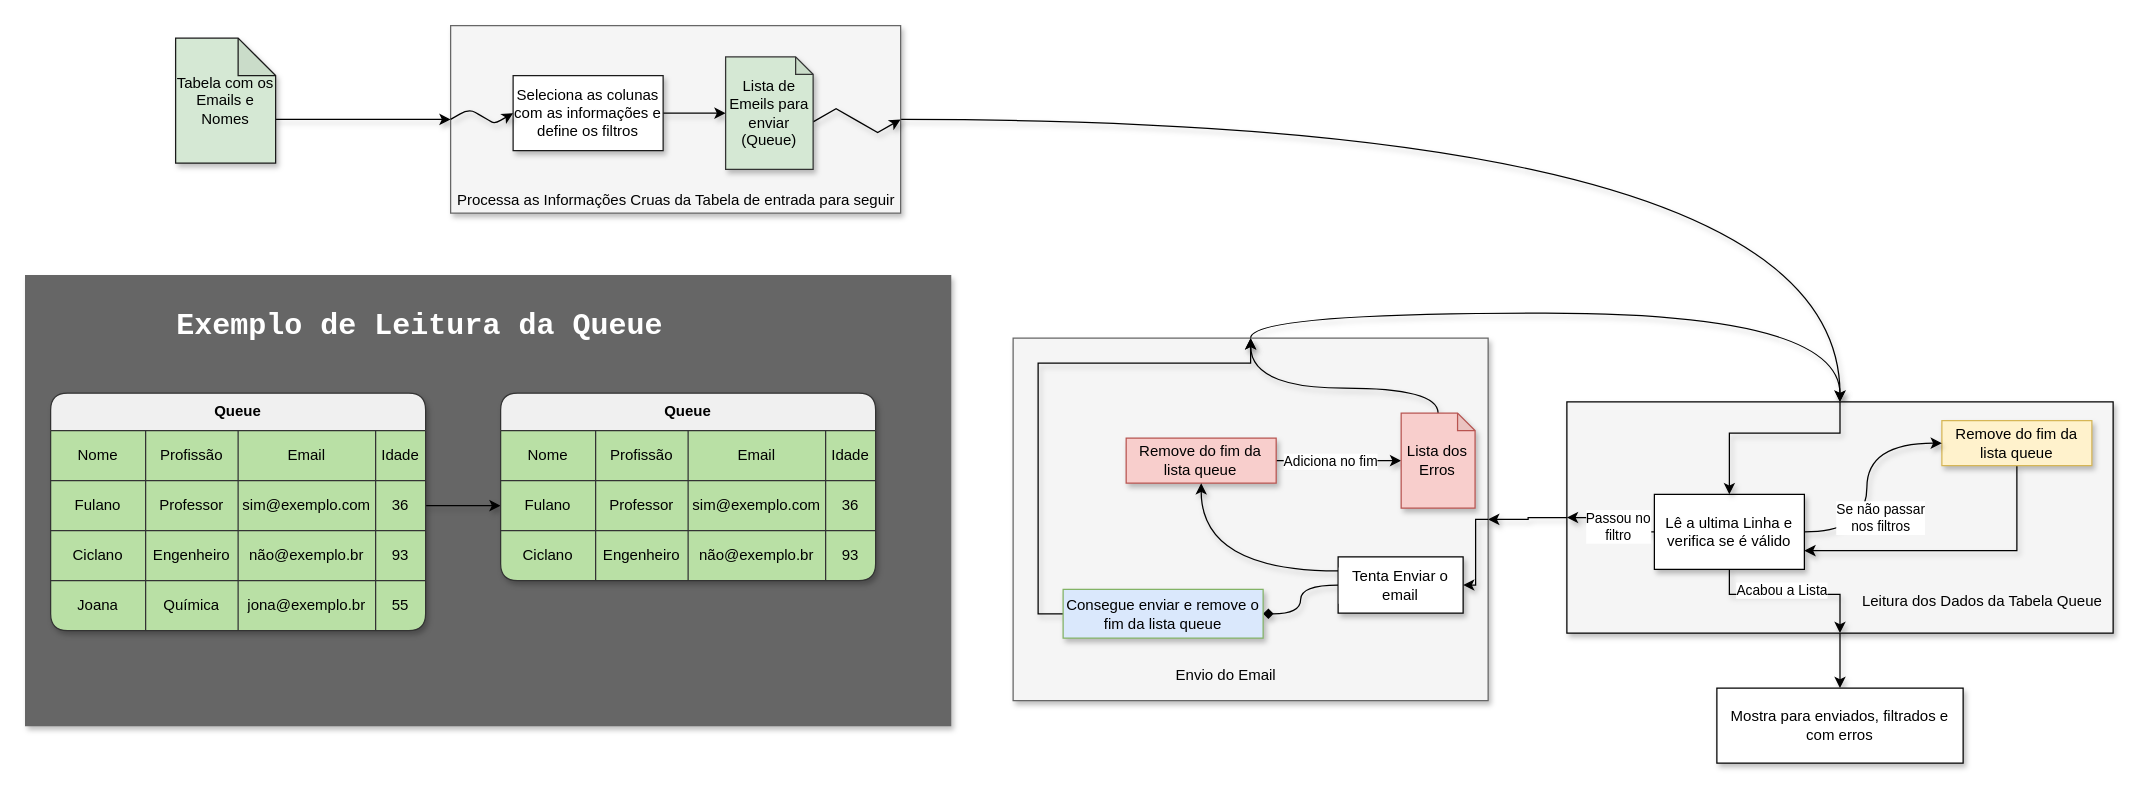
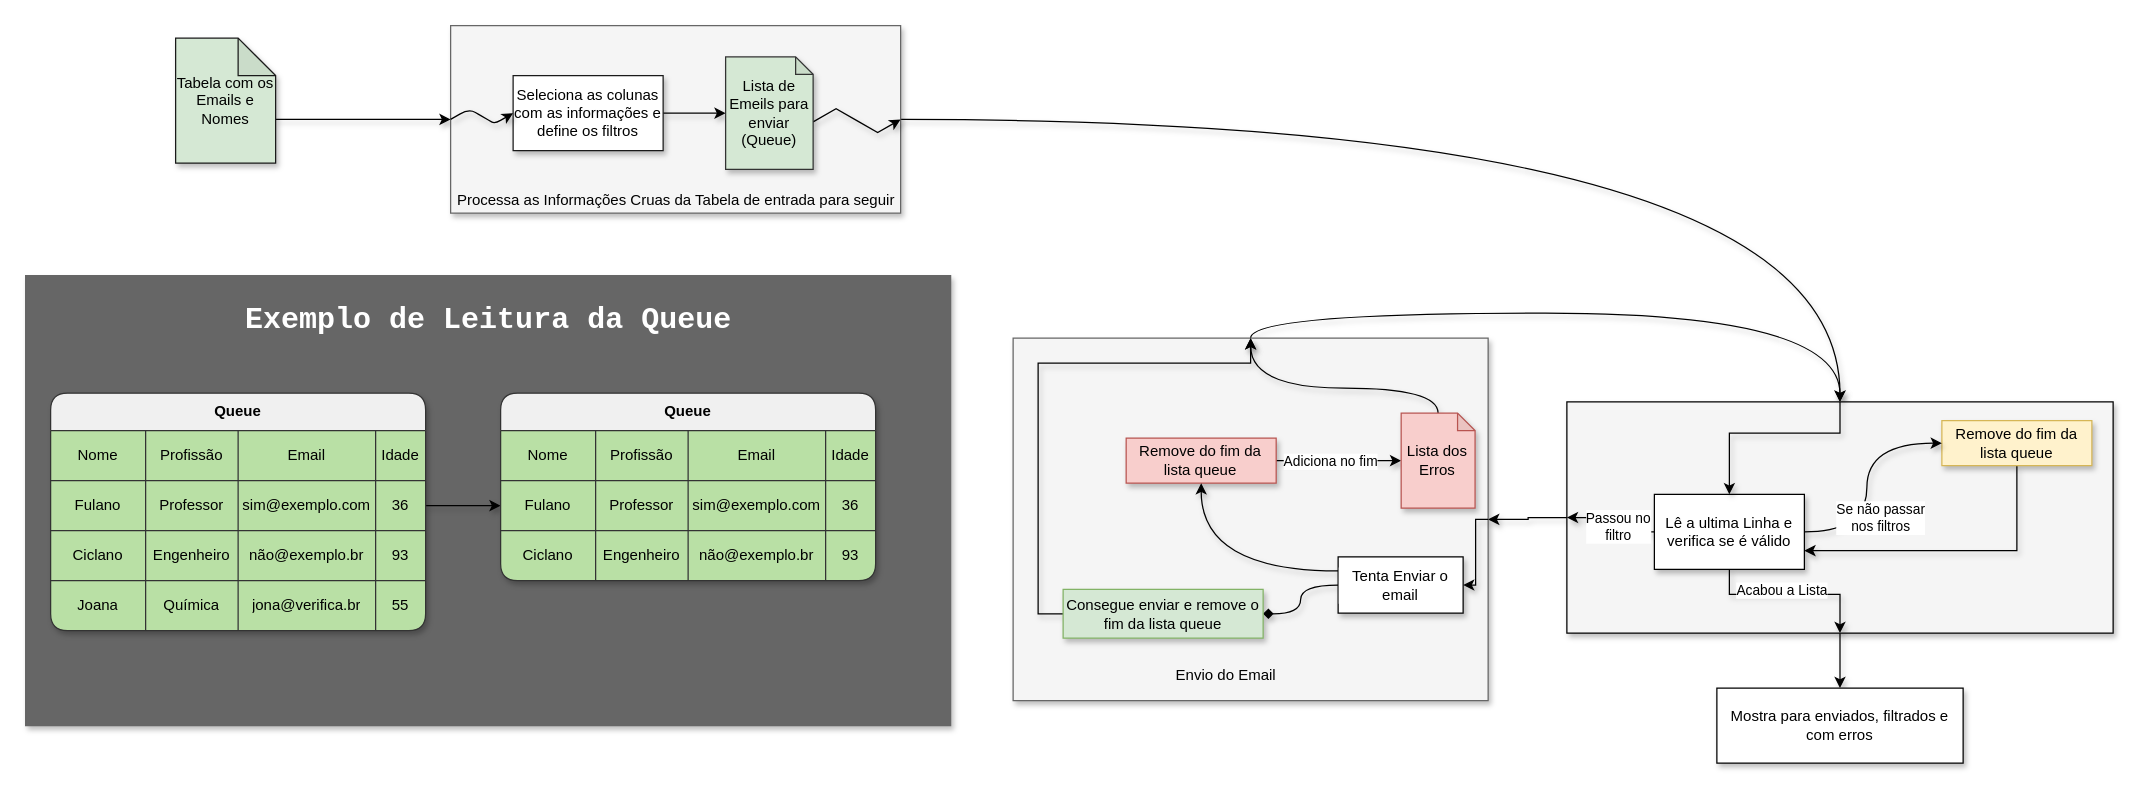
node "Exemplo de Leitura da Queue": moved (419, 326) -> (488, 319)
node "Leitura dos Dados da Tabela Queue": removed
node "jona@exemplo.br": label "jona@exemplo.br" -> "jona@verifica.br"
node "Consegue enviar e remove o fim da lista queue": fillcolor #dae8fc -> #d5e8d4
